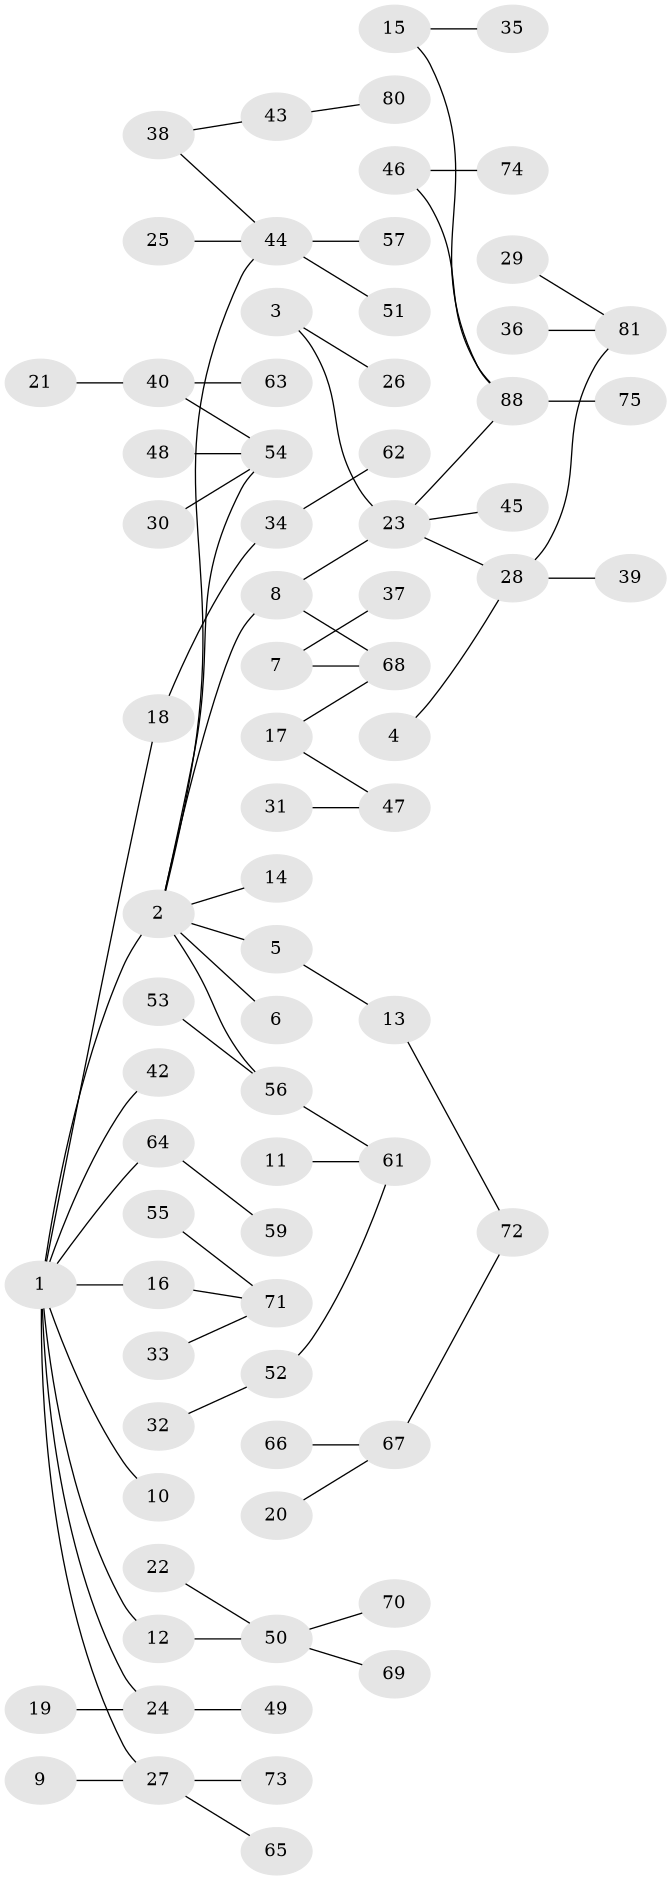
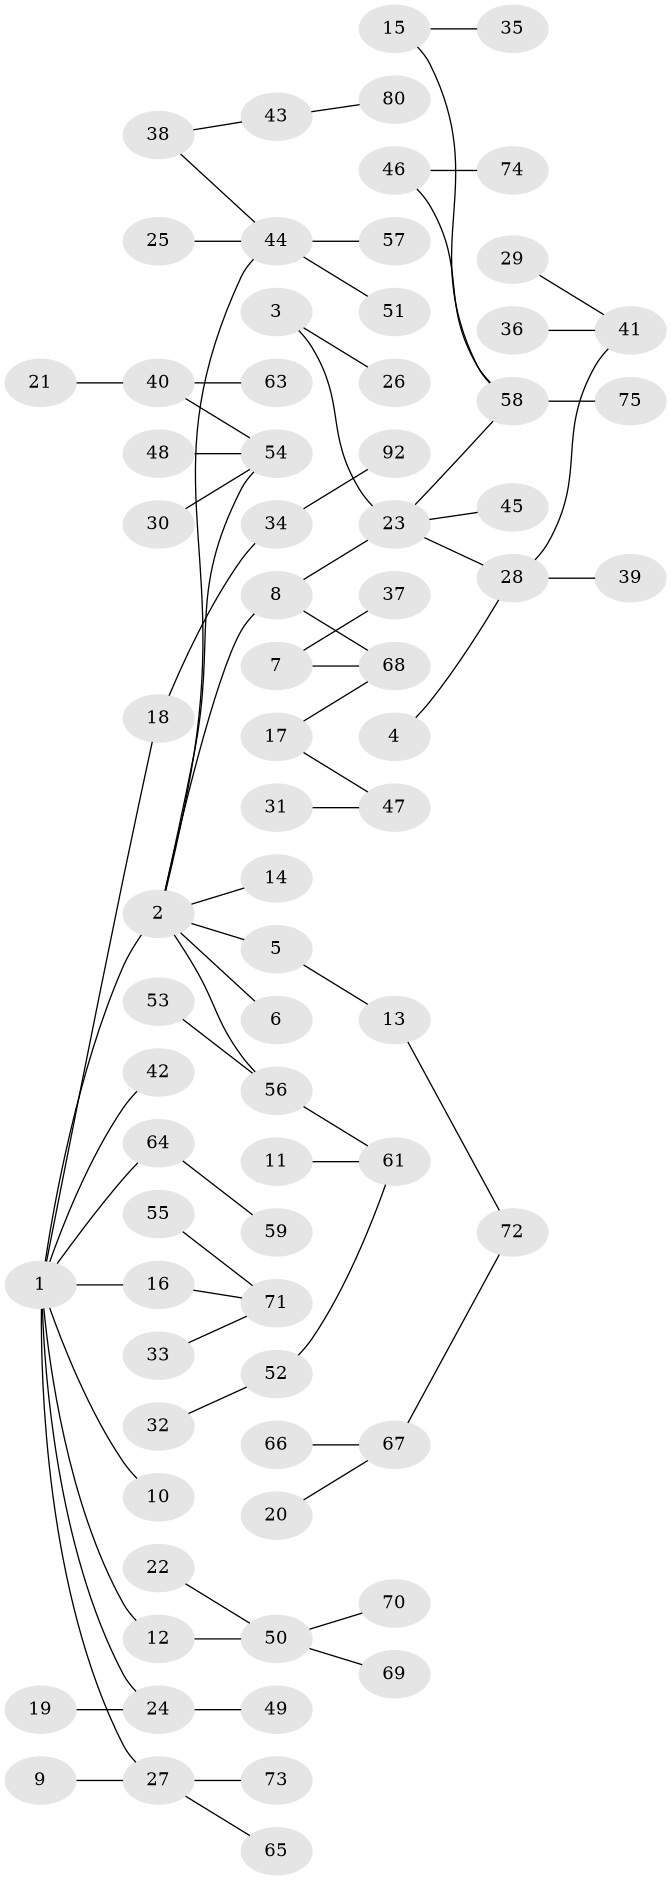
node "81": label "81" -> "41"
node "88": label "88" -> "58"
node "62": label "62" -> "92"
